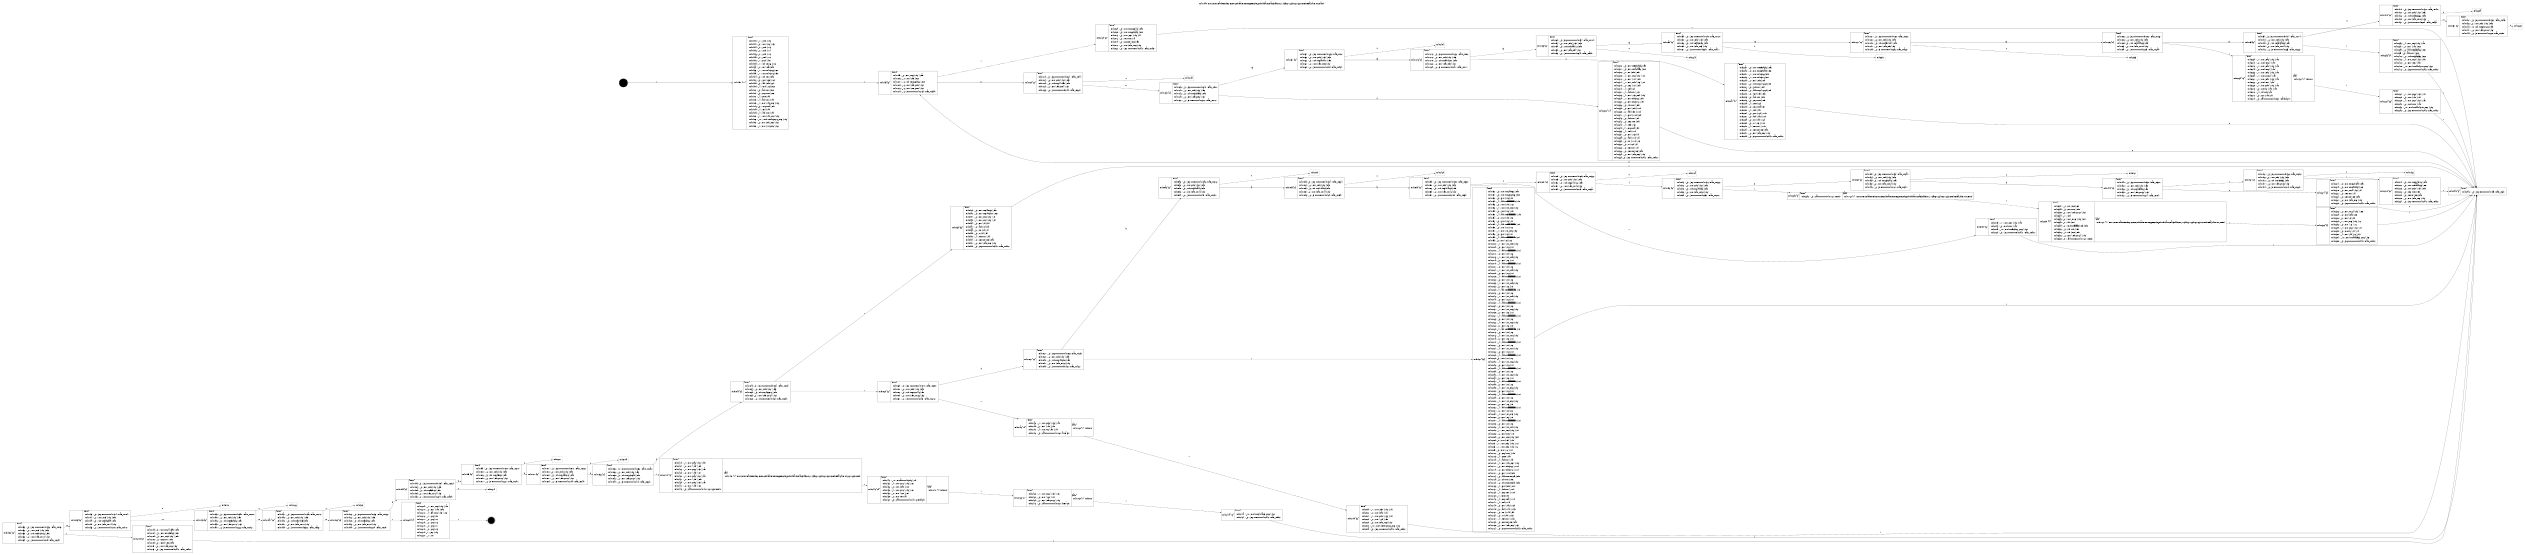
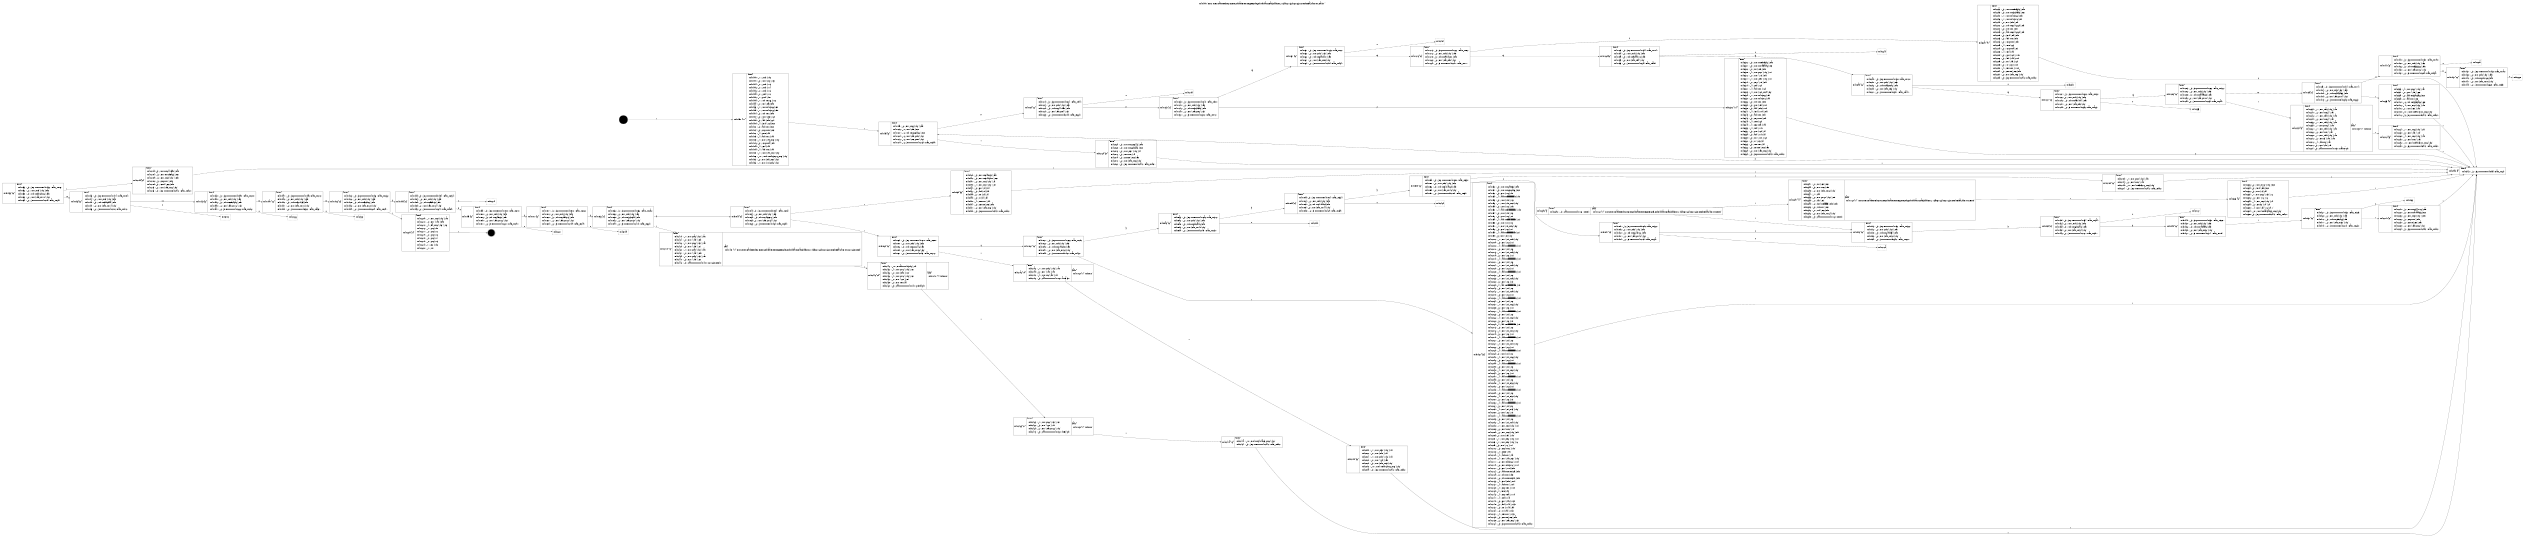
edge "0x401f13 [28]" -> "0x402392 [5]": reversed
node "0x402374 [30]": removed
